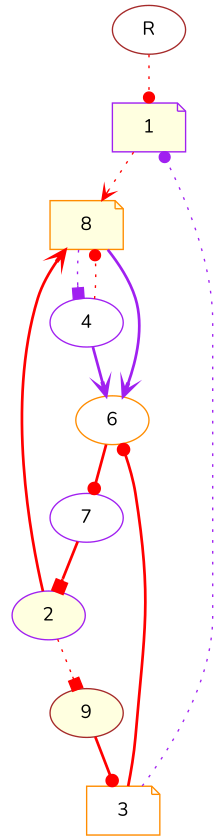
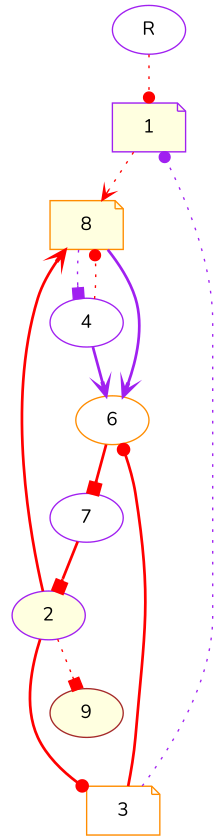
node "R": color brown -> purple
edge "6" -> "7": arrowhead dot -> box
edge "9" -> "3": now "2" -> "3"
